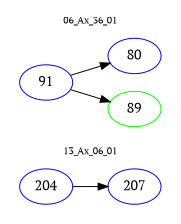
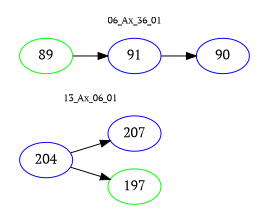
node "80": label "80" -> "90"
edge "91" -> "89": reversed
node "197": added
